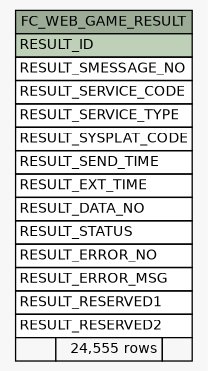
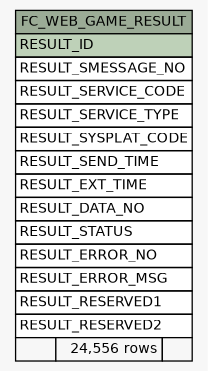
node "FC_WEB_GAME_RESULT": text "24,555 rows" -> "24,556 rows"
